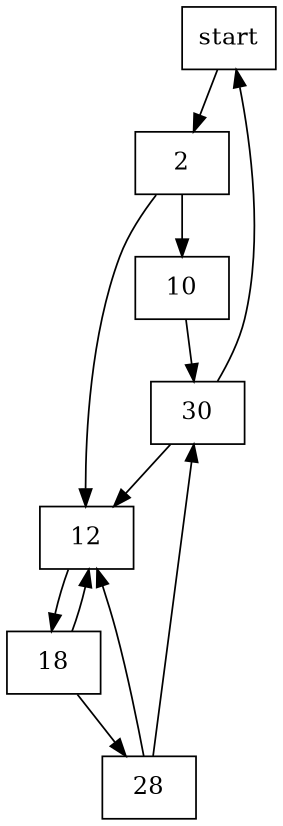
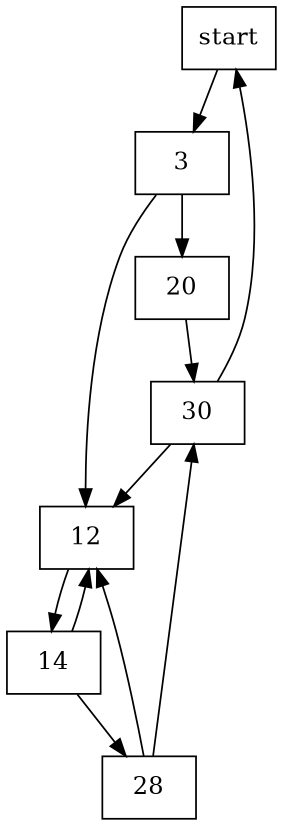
node "2": label "2" -> "3"
node "10": label "10" -> "20"
node "18": label "18" -> "14"
